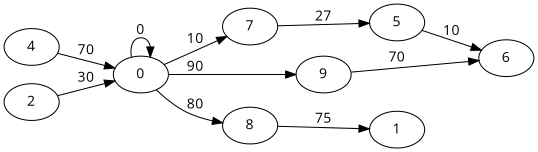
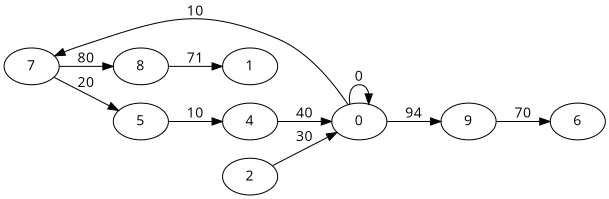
edge "7" -> "5": label "27" -> "20"
edge "5" -> "6": now "5" -> "4"
edge "4" -> "0": label "70" -> "40"
edge "0" -> "9": label "90" -> "94"
edge "0" -> "8": now "7" -> "8"
edge "8" -> "1": label "75" -> "71"
